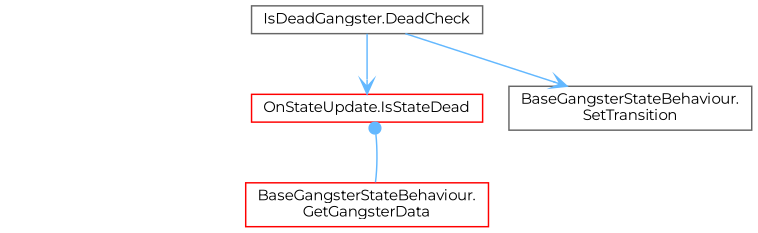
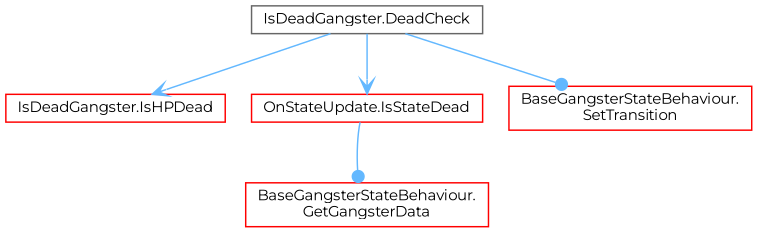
edge "IsDeadGangster.DeadCheck" -> "BaseGangsterStateBehaviour. SetTransition": arrowhead vee -> dot
node "IsDeadGangster.IsHPDead": added
node "BaseGangsterStateBehaviour. SetTransition": color gray40 -> red
edge "BaseGangsterStateBehaviour. GetGangsterData" -> "OnStateUpdate.IsStateDead": reversed
